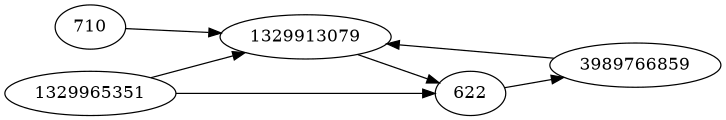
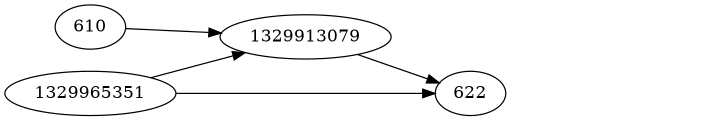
node "710": label "710" -> "610"
node "3989766859": removed
